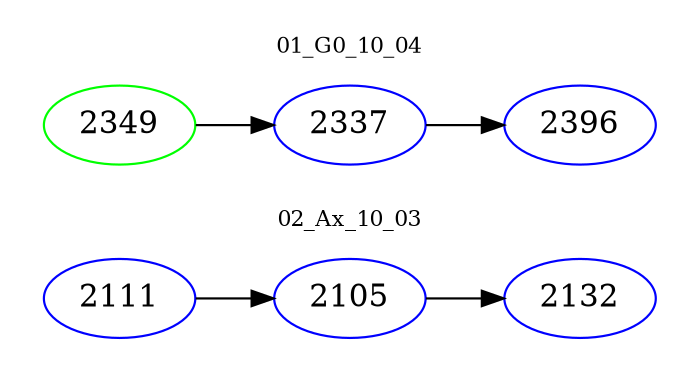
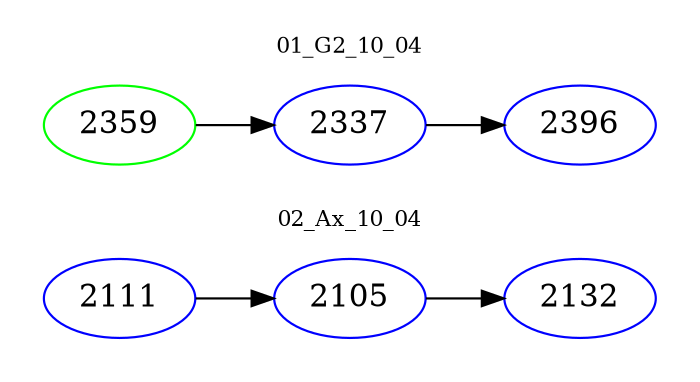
cluster "01_G0_10_04": label "01_G0_10_04" -> "01_G2_10_04"
node "2349": label "2349" -> "2359"
cluster "02_Ax_10_03": label "02_Ax_10_03" -> "02_Ax_10_04"
